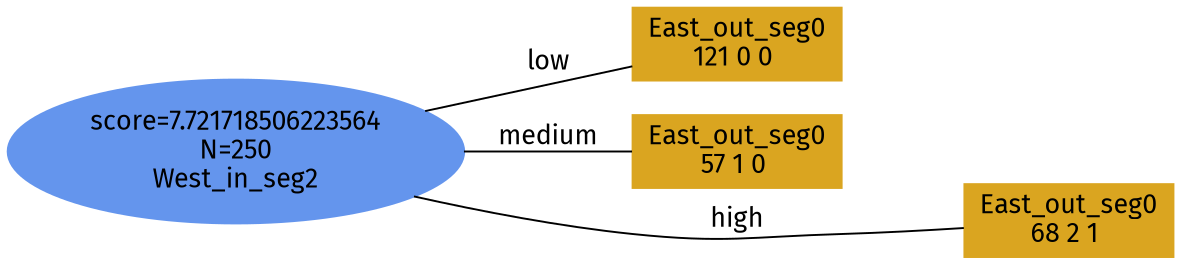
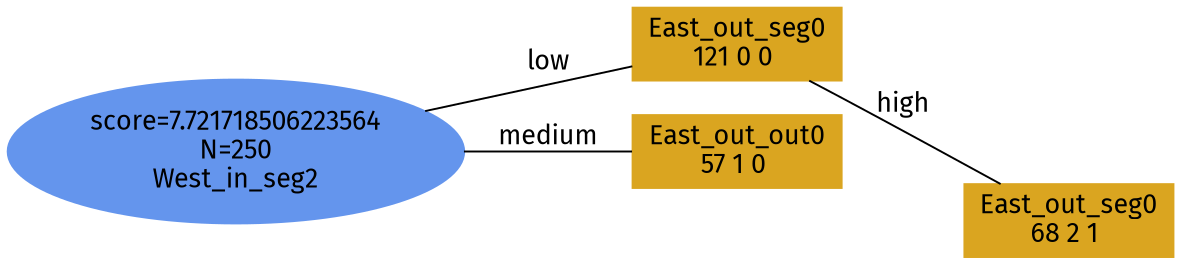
node "East_out_seg0 57 1 0": label "East_out_seg0 57 1 0" -> "East_out_out0 57 1 0"
edge "score=7.721718506223564 N=250 West_in_seg2" -- "East_out_seg0 68 2 1": now "East_out_seg0 121 0 0" -- "East_out_seg0 68 2 1"
